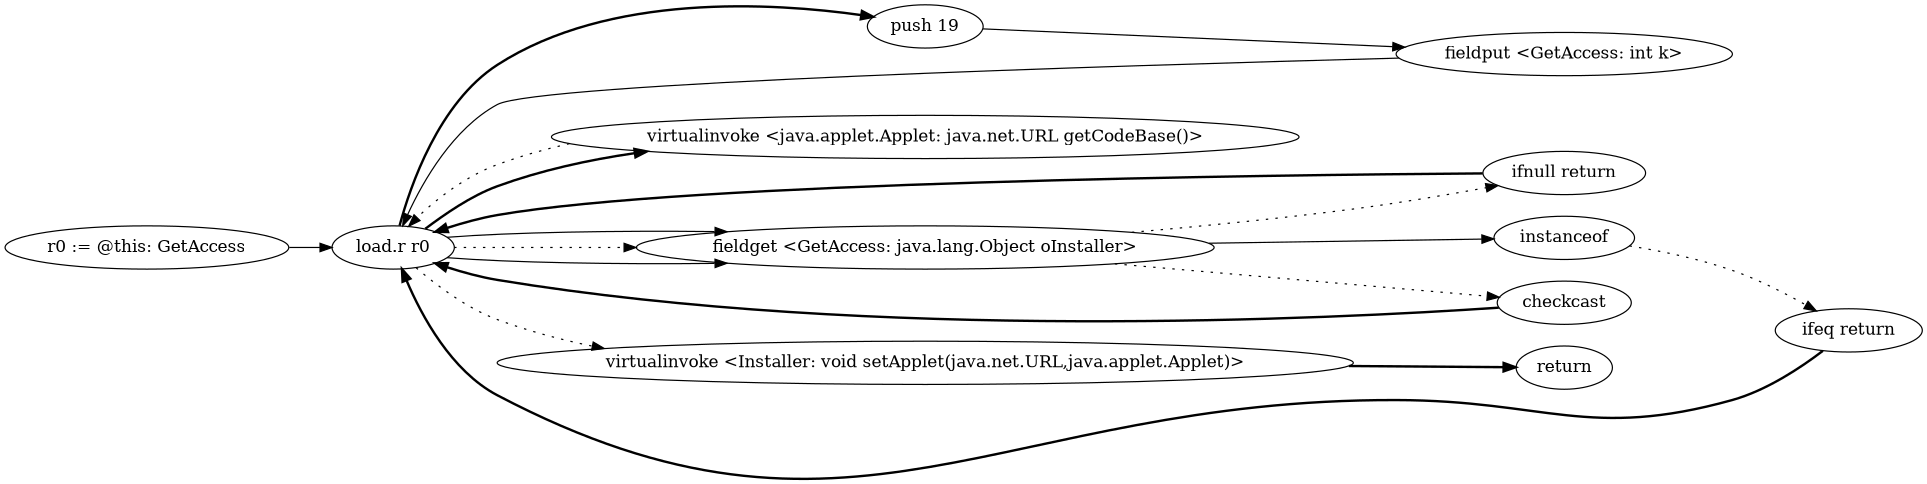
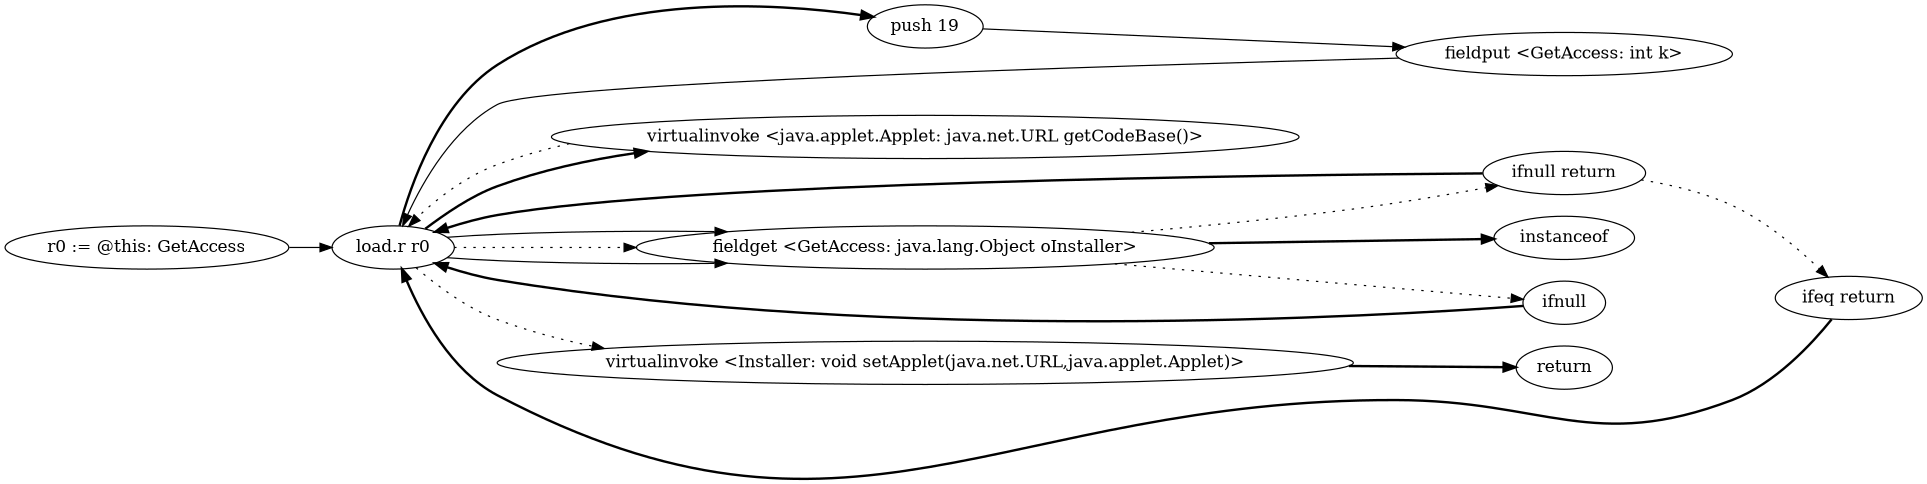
edge "fieldget <GetAccess: java.lang.Object oInstaller>" -> "instanceof": style solid -> bold
edge "instanceof" -> "ifeq return": now "ifnull return" -> "ifeq return"
node "checkcast": label "checkcast" -> "ifnull"
